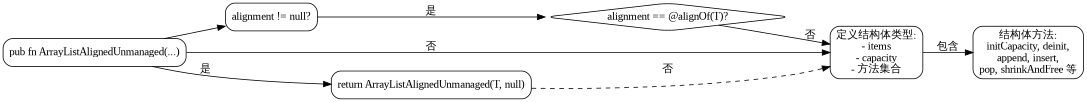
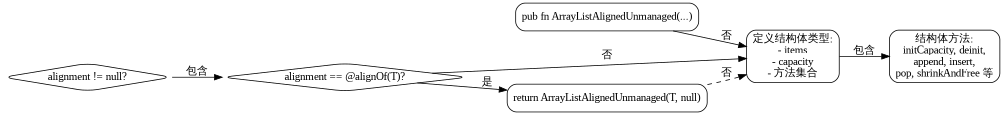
edge "alignment != null?" -> "alignment == @alignOf(T)?": label "是" -> "包含"
node "alignment != null?": shape box -> diamond
edge "pub fn ArrayListAlignedUnmanaged(...)" -> "alignment != null?": removed
edge "pub fn ArrayListAlignedUnmanaged(...)" -> "return ArrayListAlignedUnmanaged(T, null)": now "alignment == @alignOf(T)?" -> "return ArrayListAlignedUnmanaged(T, null)"
